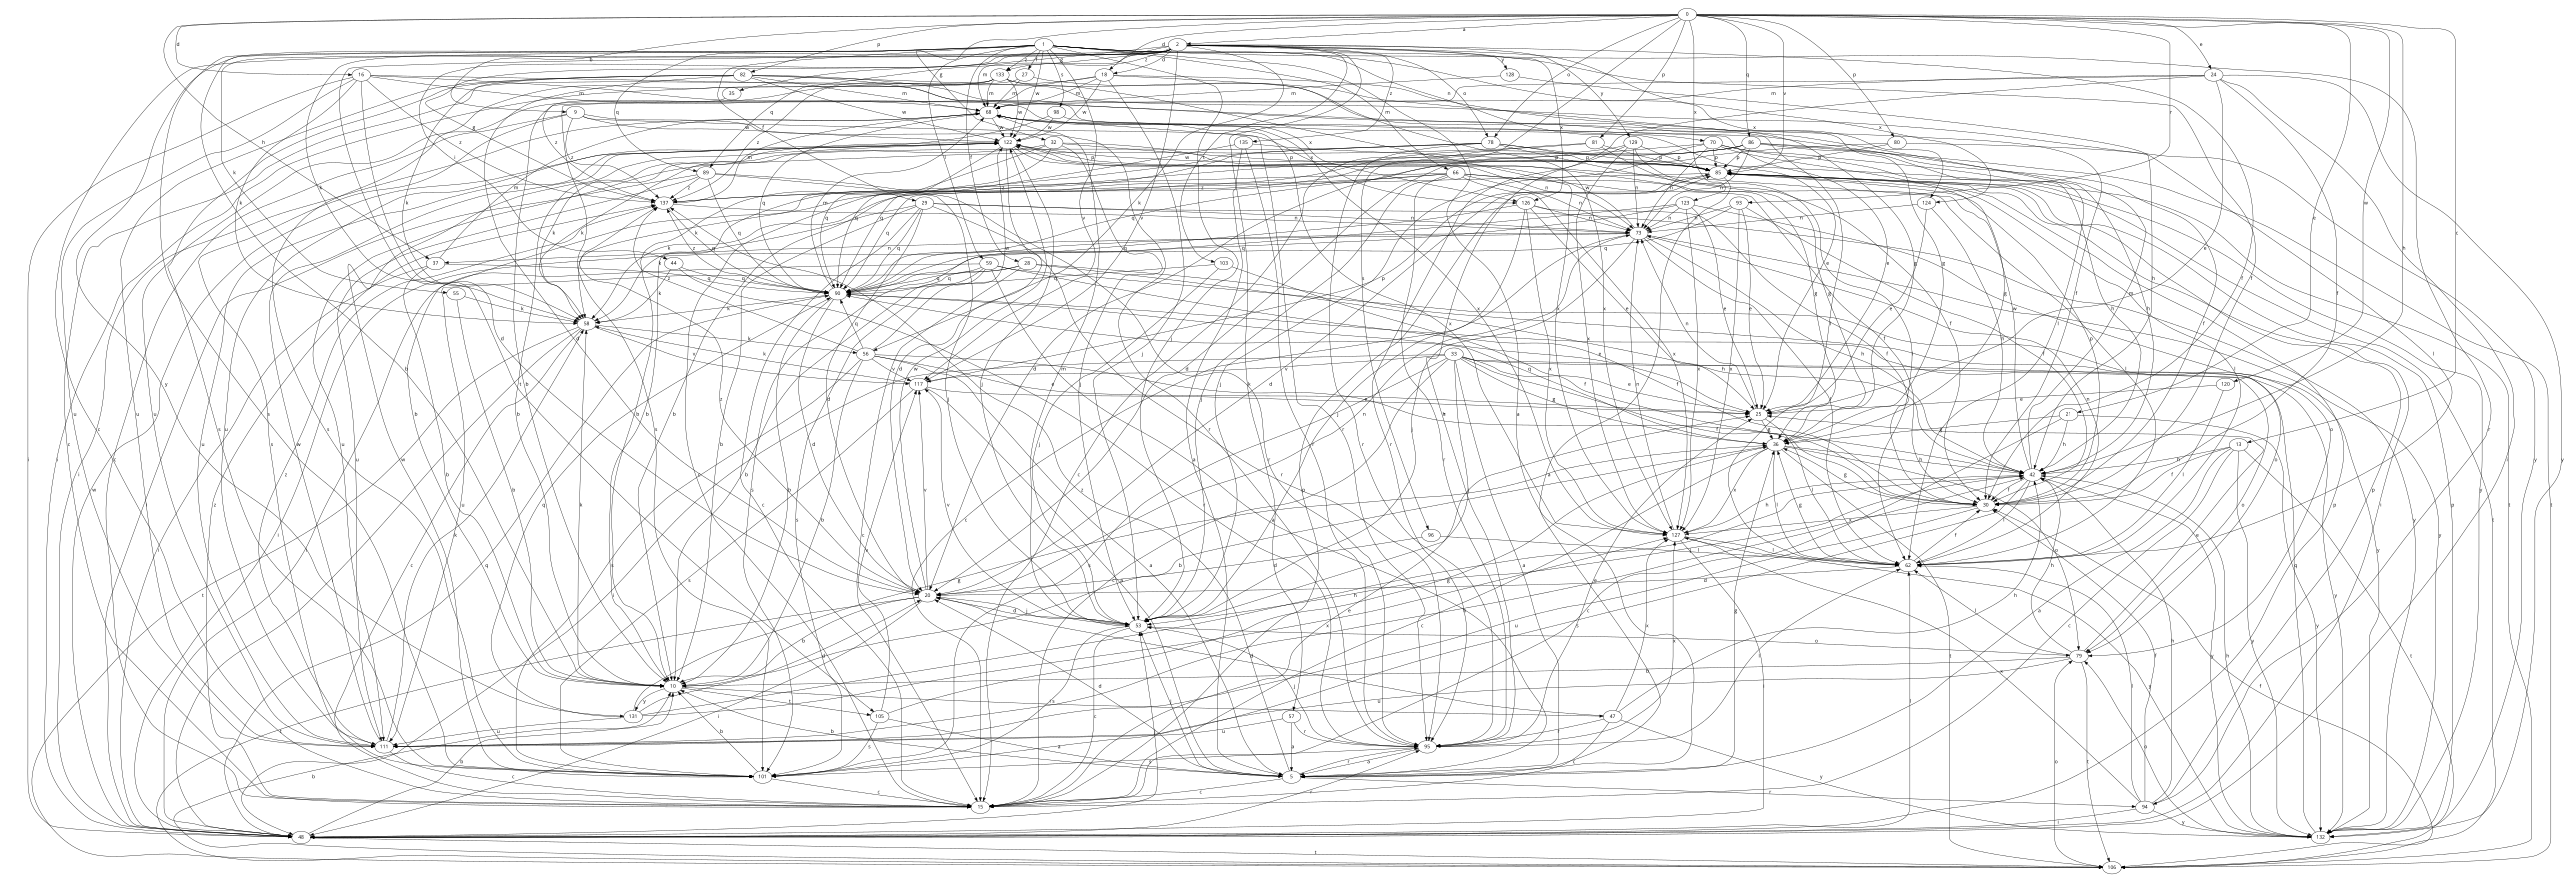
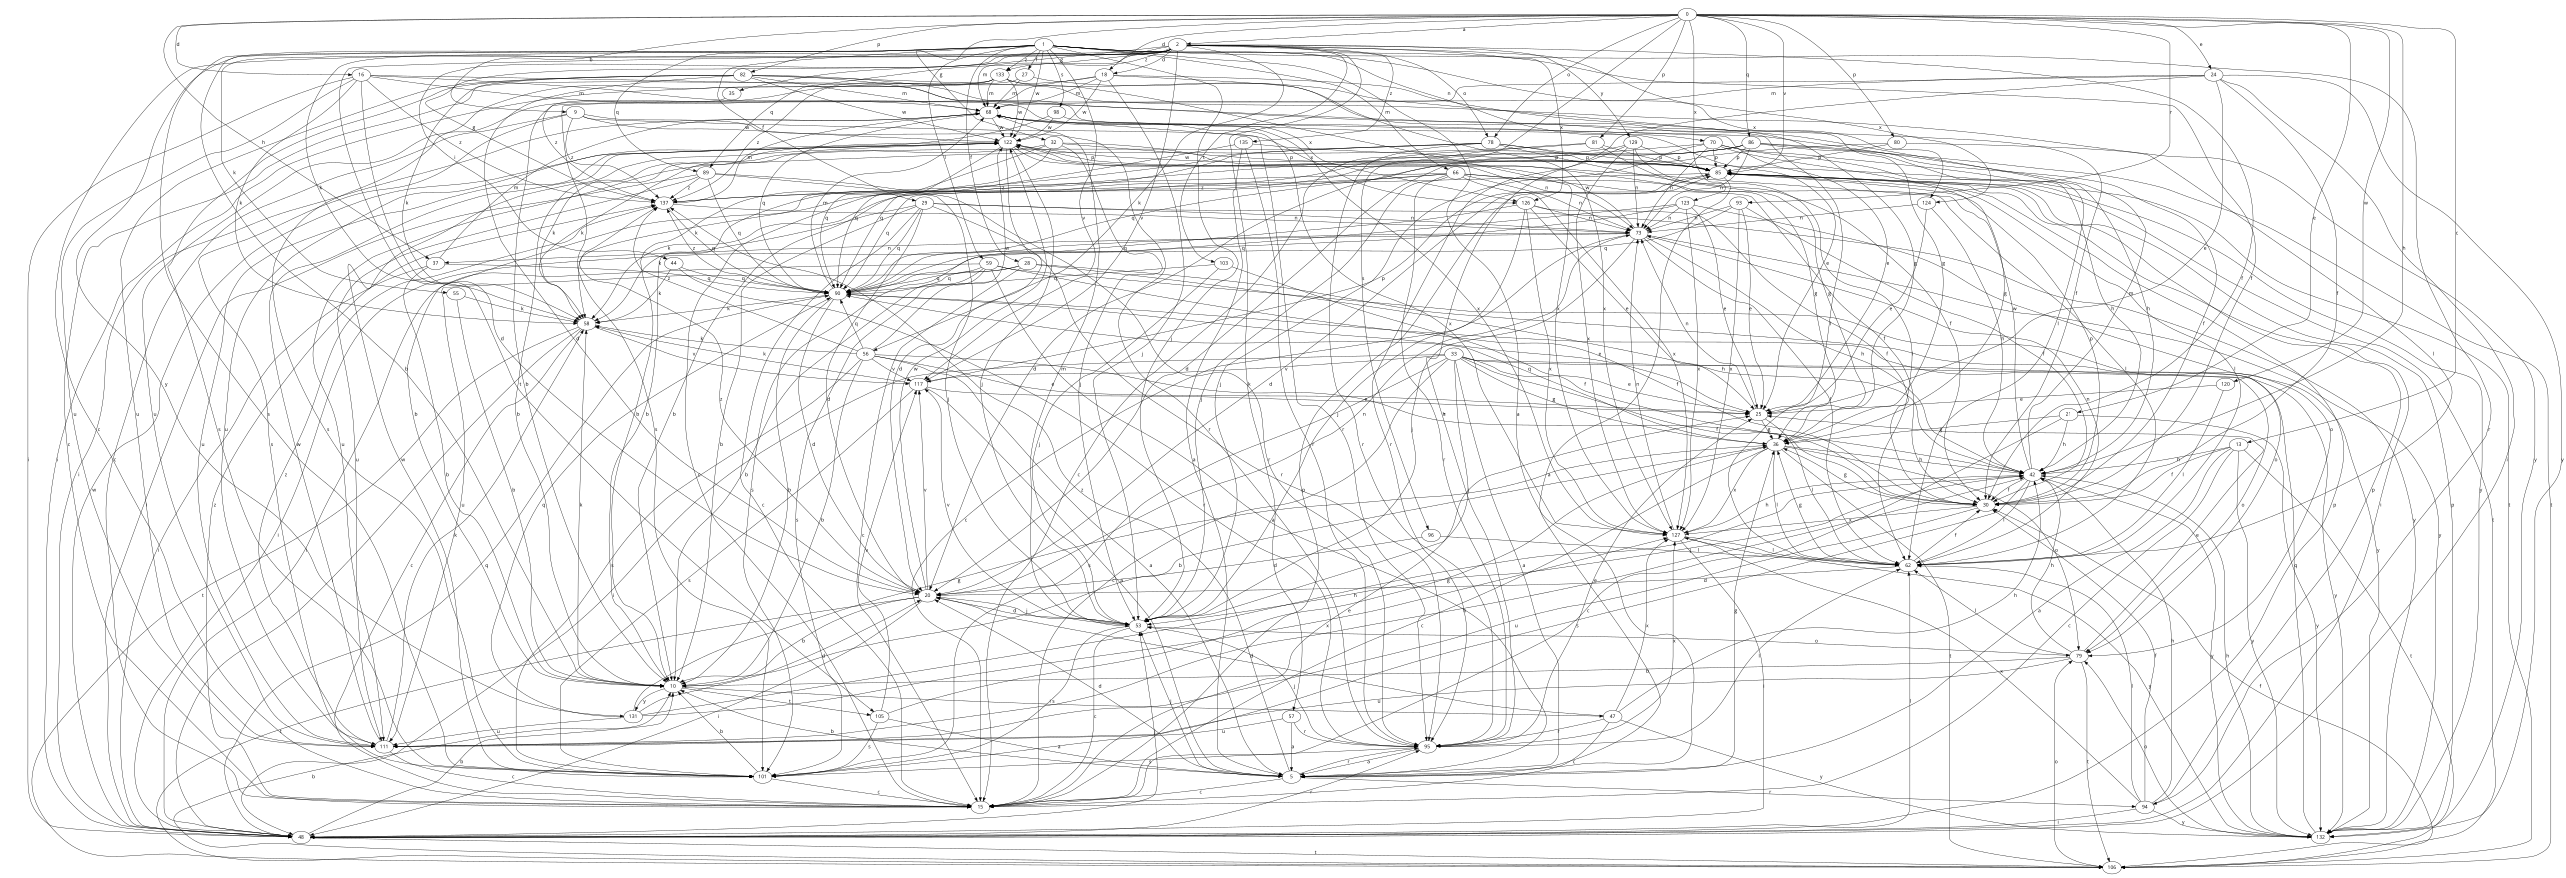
node "128": removed
edge "58" -> "56": reversed
